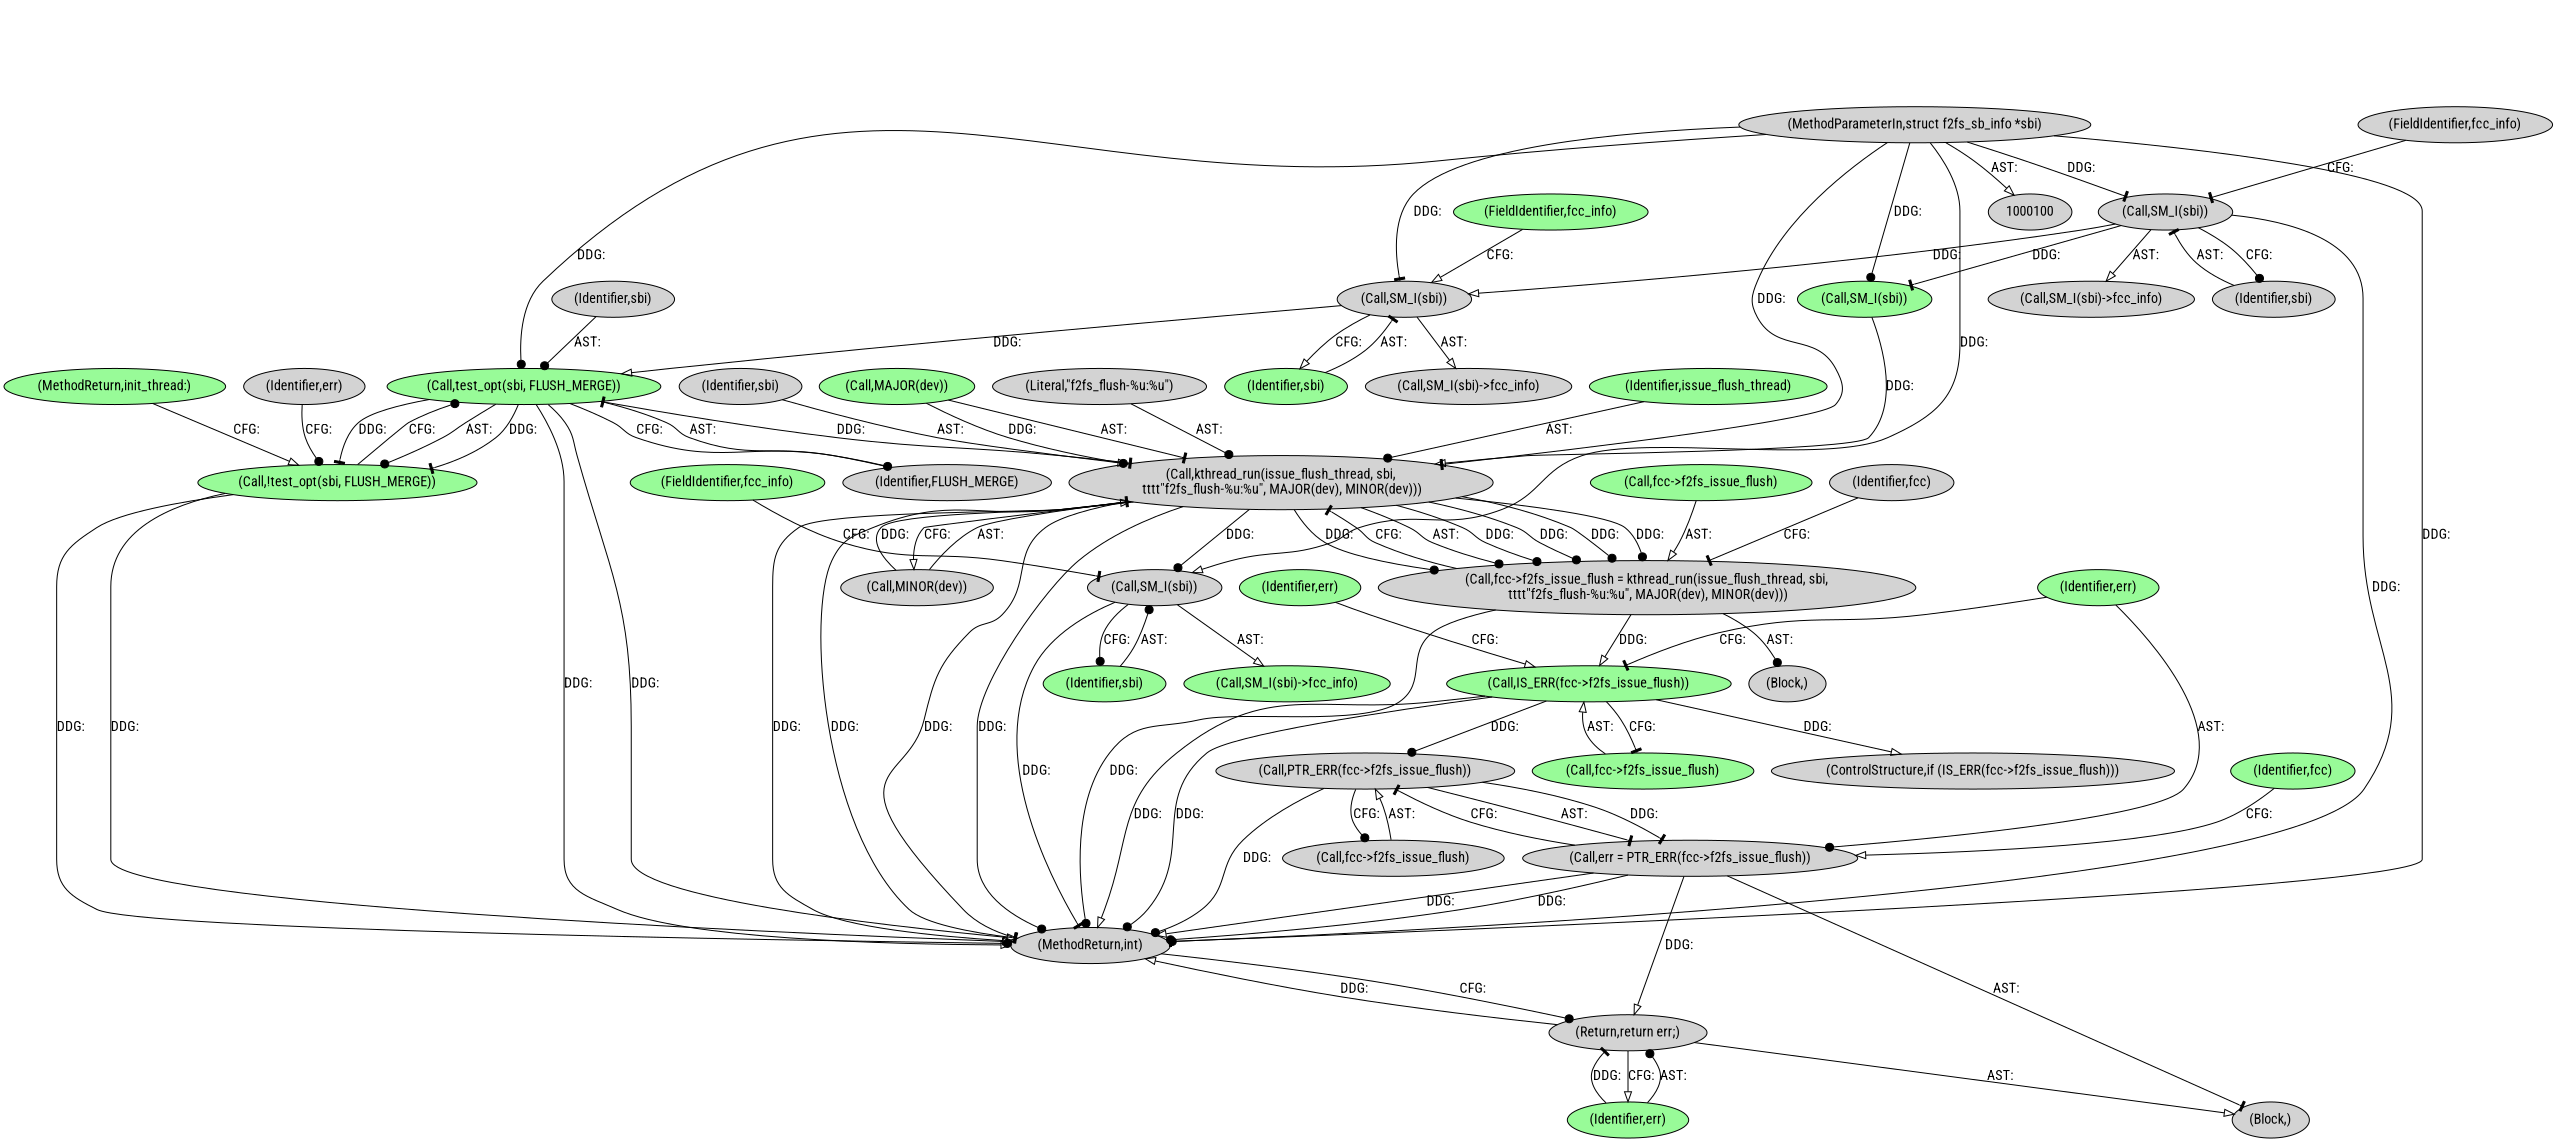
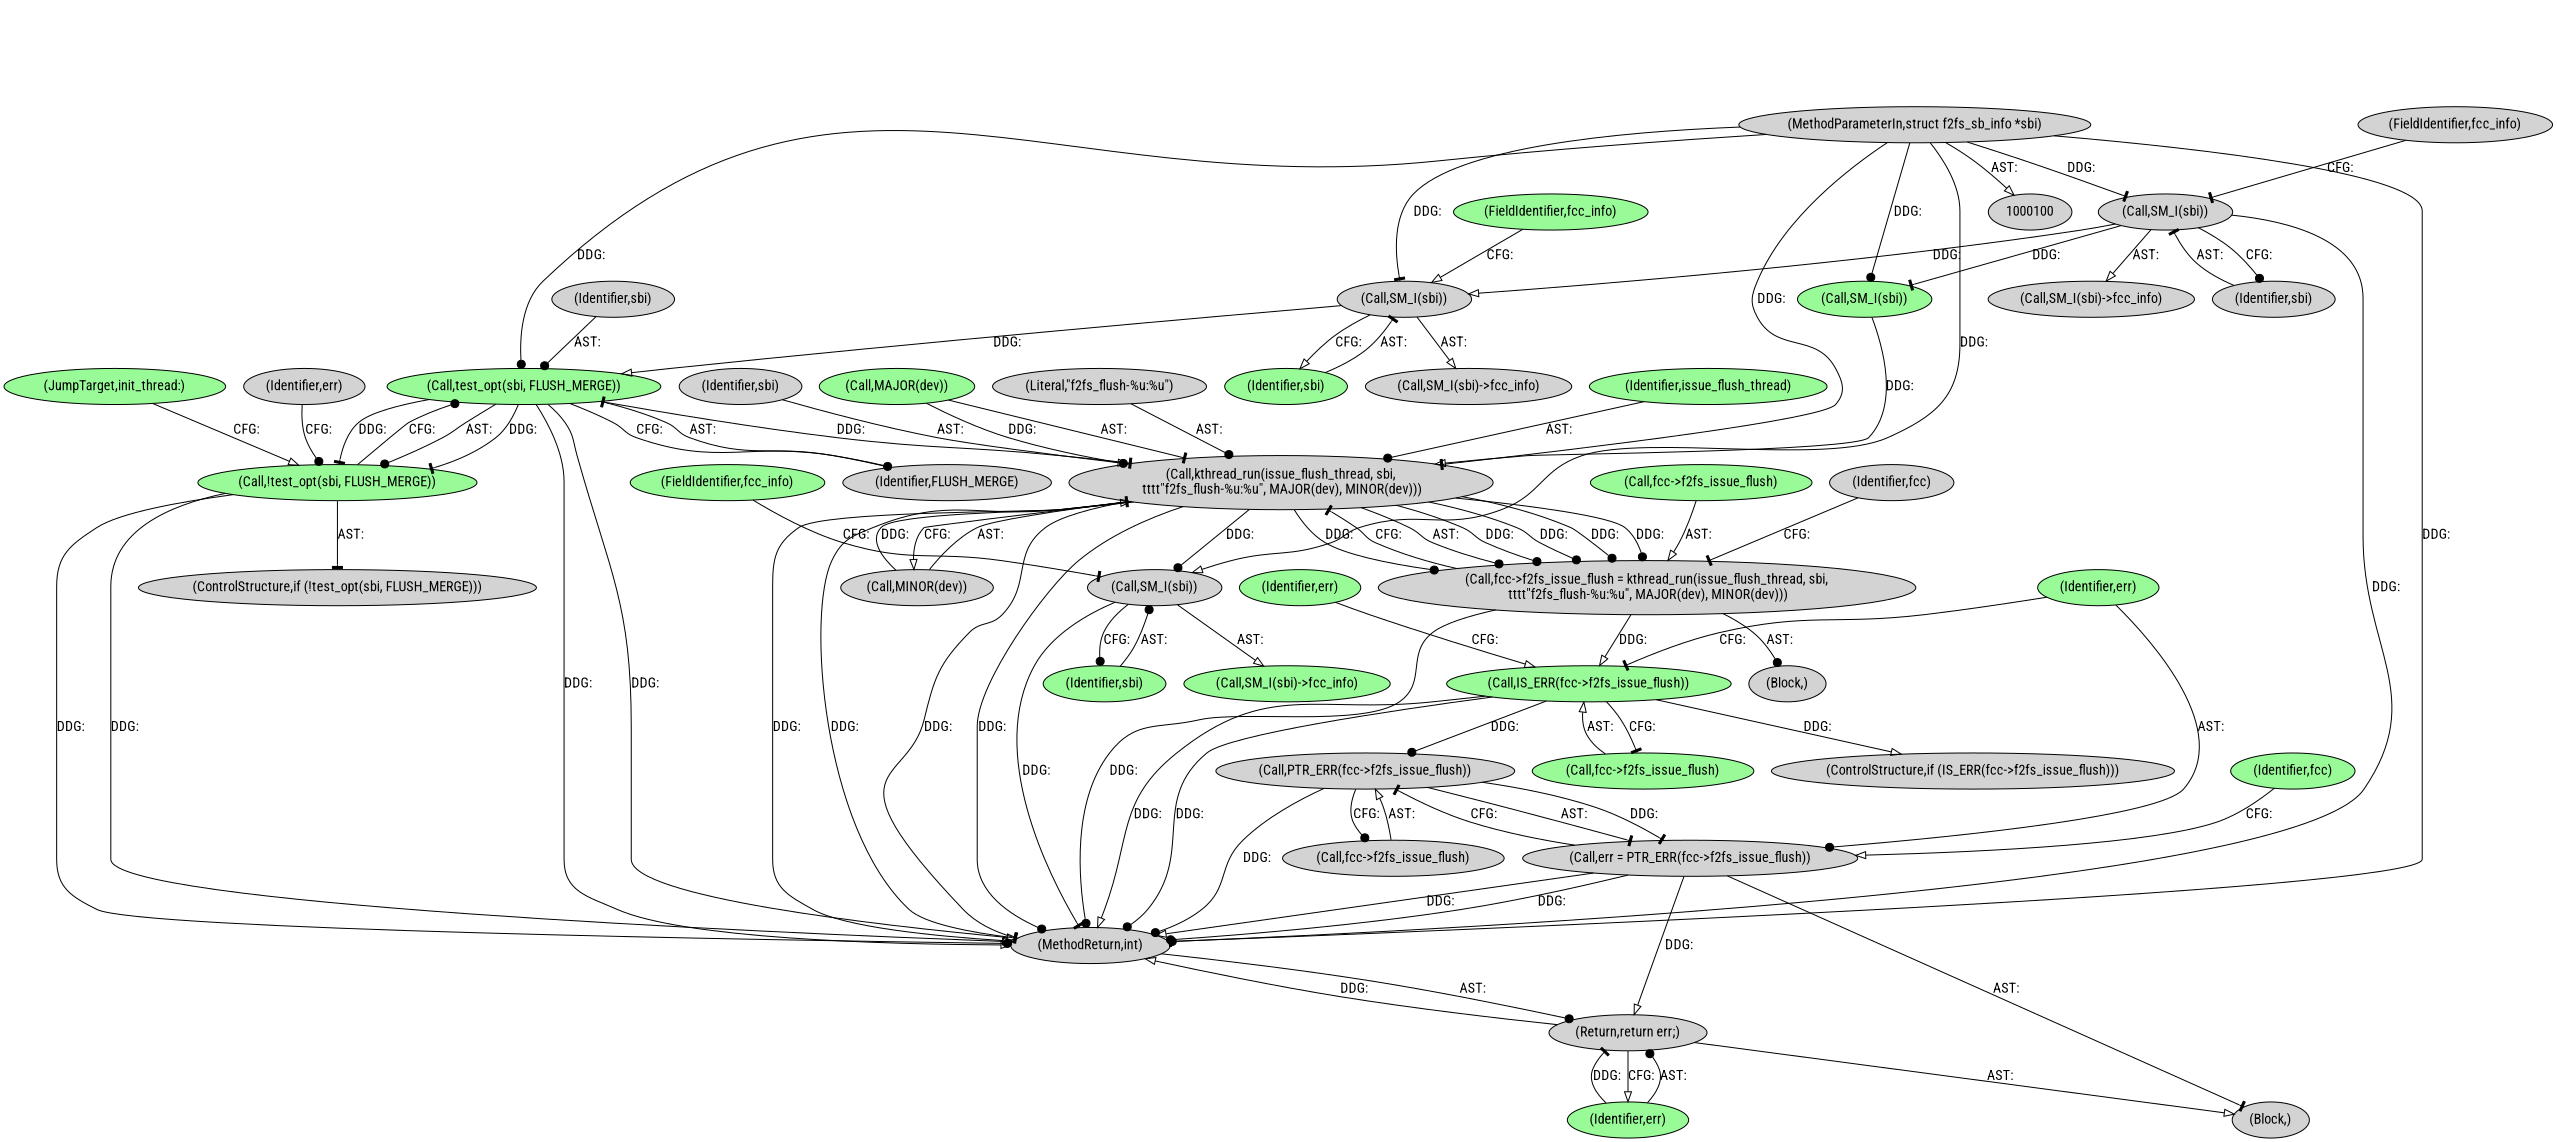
node "(MethodReturn,init_thread:)": label "(MethodReturn,init_thread:)" -> "(JumpTarget,init_thread:)"
node "(ControlStructure,if (!test_opt(sbi, FLUSH_MERGE)))": added
edge "(MethodReturn,int)" -> "(Return,return err;)": label "CFG: " -> "AST: "
